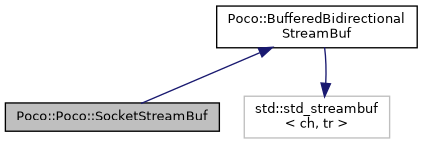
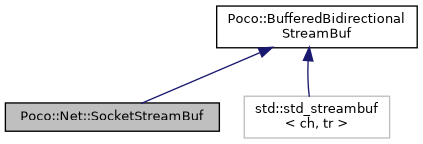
edge "Poco::BufferedBidirectional StreamBuf" -> "std::std_streambuf < ch, tr >": reversed
node "Poco::Poco::SocketStreamBuf": label "Poco::Poco::SocketStreamBuf" -> "Poco::Net::SocketStreamBuf"
